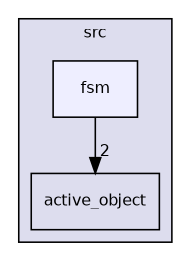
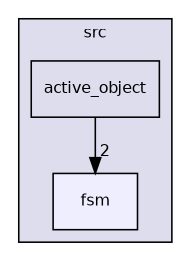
edge "fsm" -> "active_object": reversed
